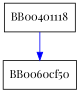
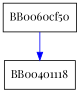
edge "BB00401118" -> "BB0060cf50": reversed
